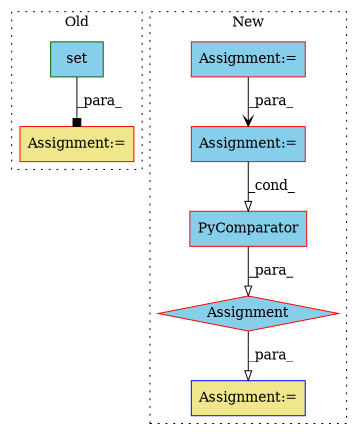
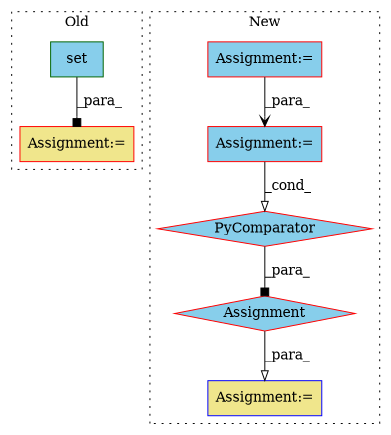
node "PyComparator": shape box -> diamond
edge "PyComparator" -> "Assignment": arrowhead onormal -> box
